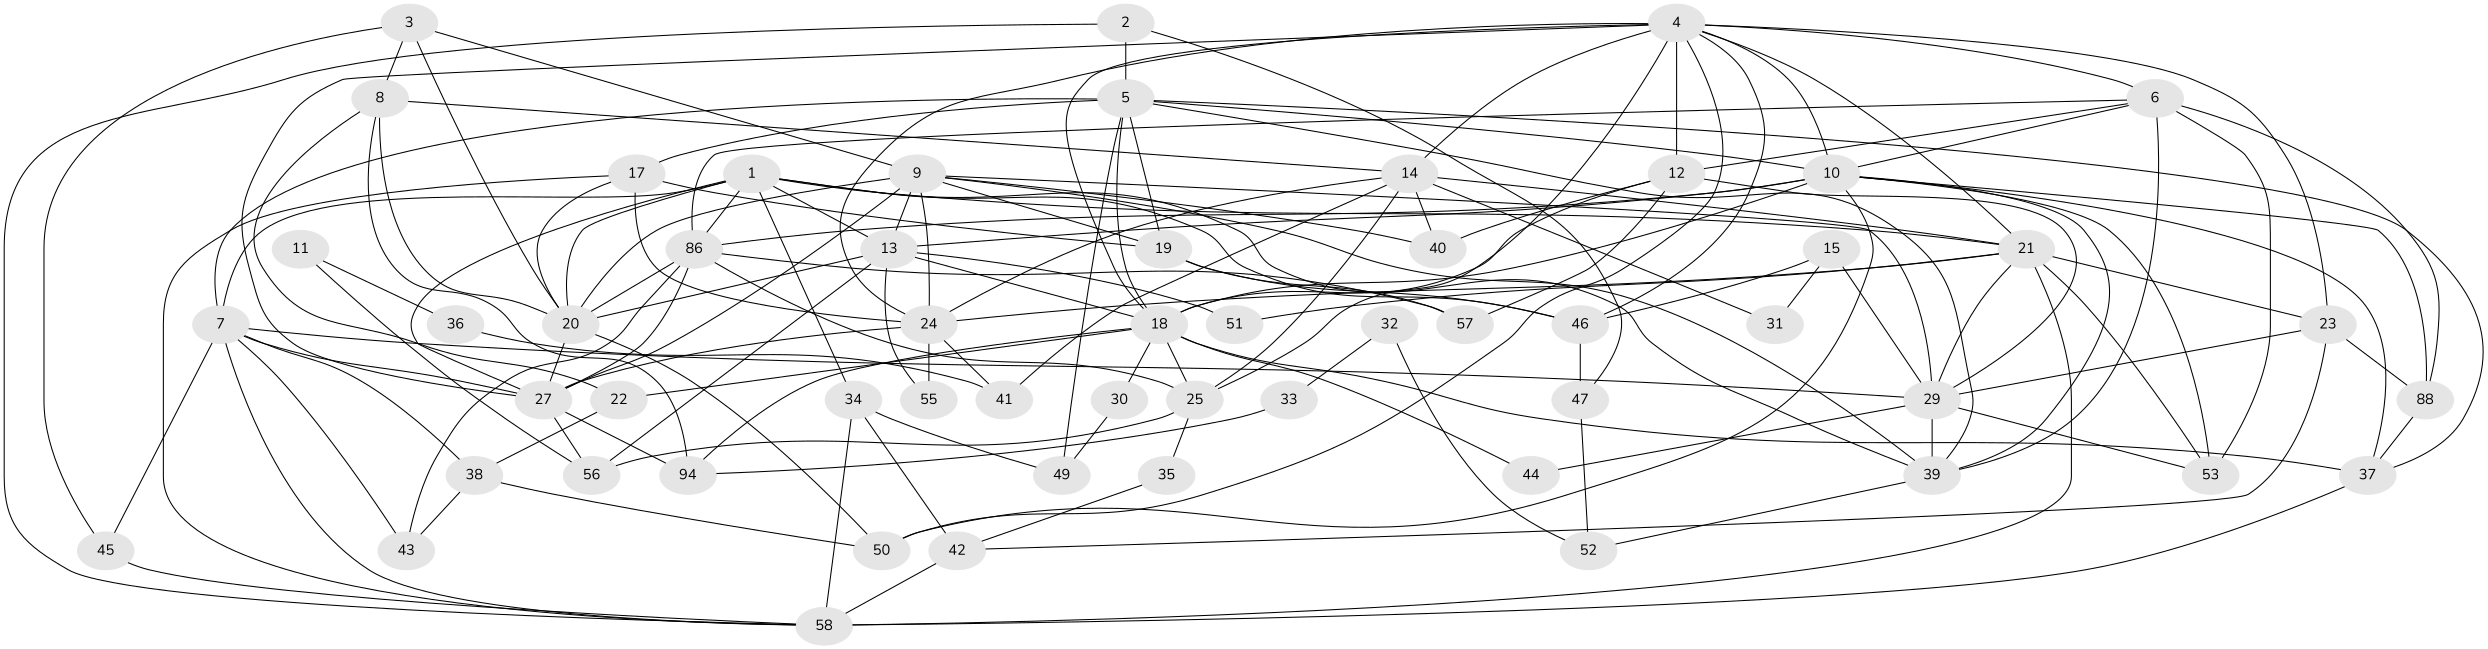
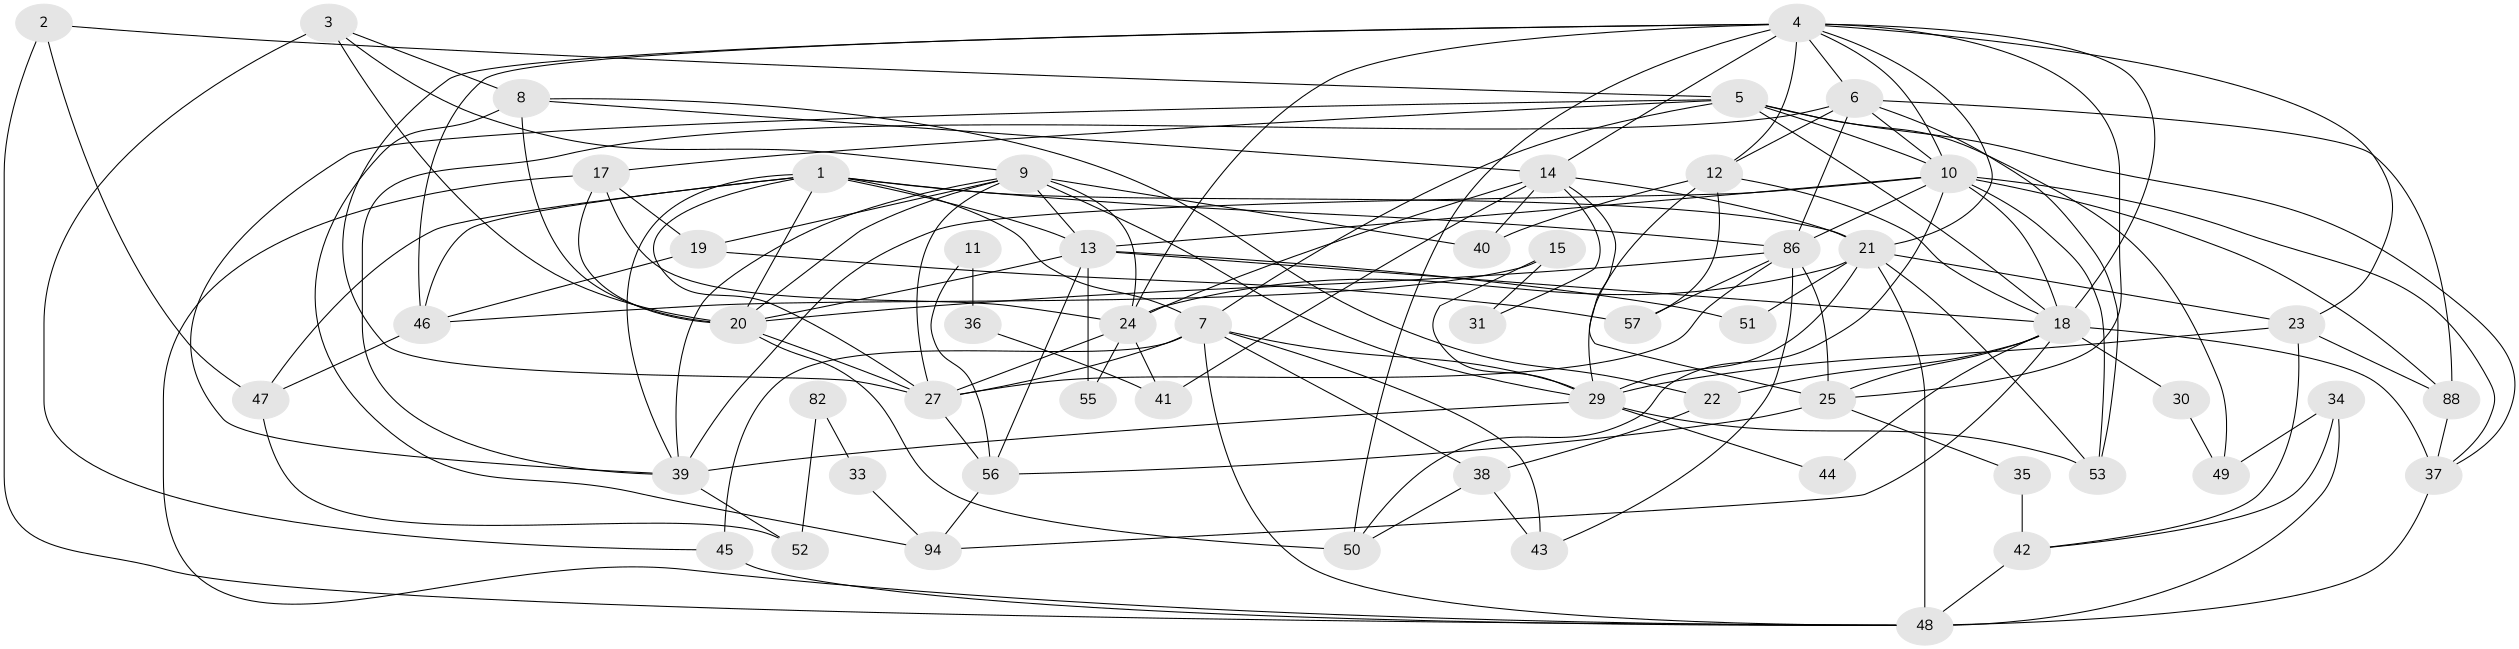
edge "5" -- "19": removed
edge "1" -- "34": now "1" -- "47"
node "32": label "32" -> "82"
edge "27" -- "94": now "56" -- "94"
node "58": label "58" -> "48"
